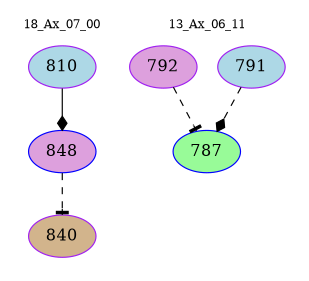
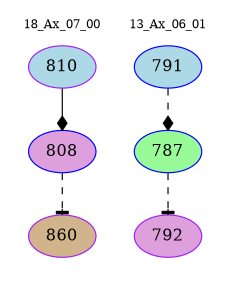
cluster "13_Ax_06_11": label "13_Ax_06_11" -> "13_Ax_06_01"
node "791": color purple -> blue
edge "792" -> "787": reversed
node "848": label "848" -> "808"
node "840": label "840" -> "860"
